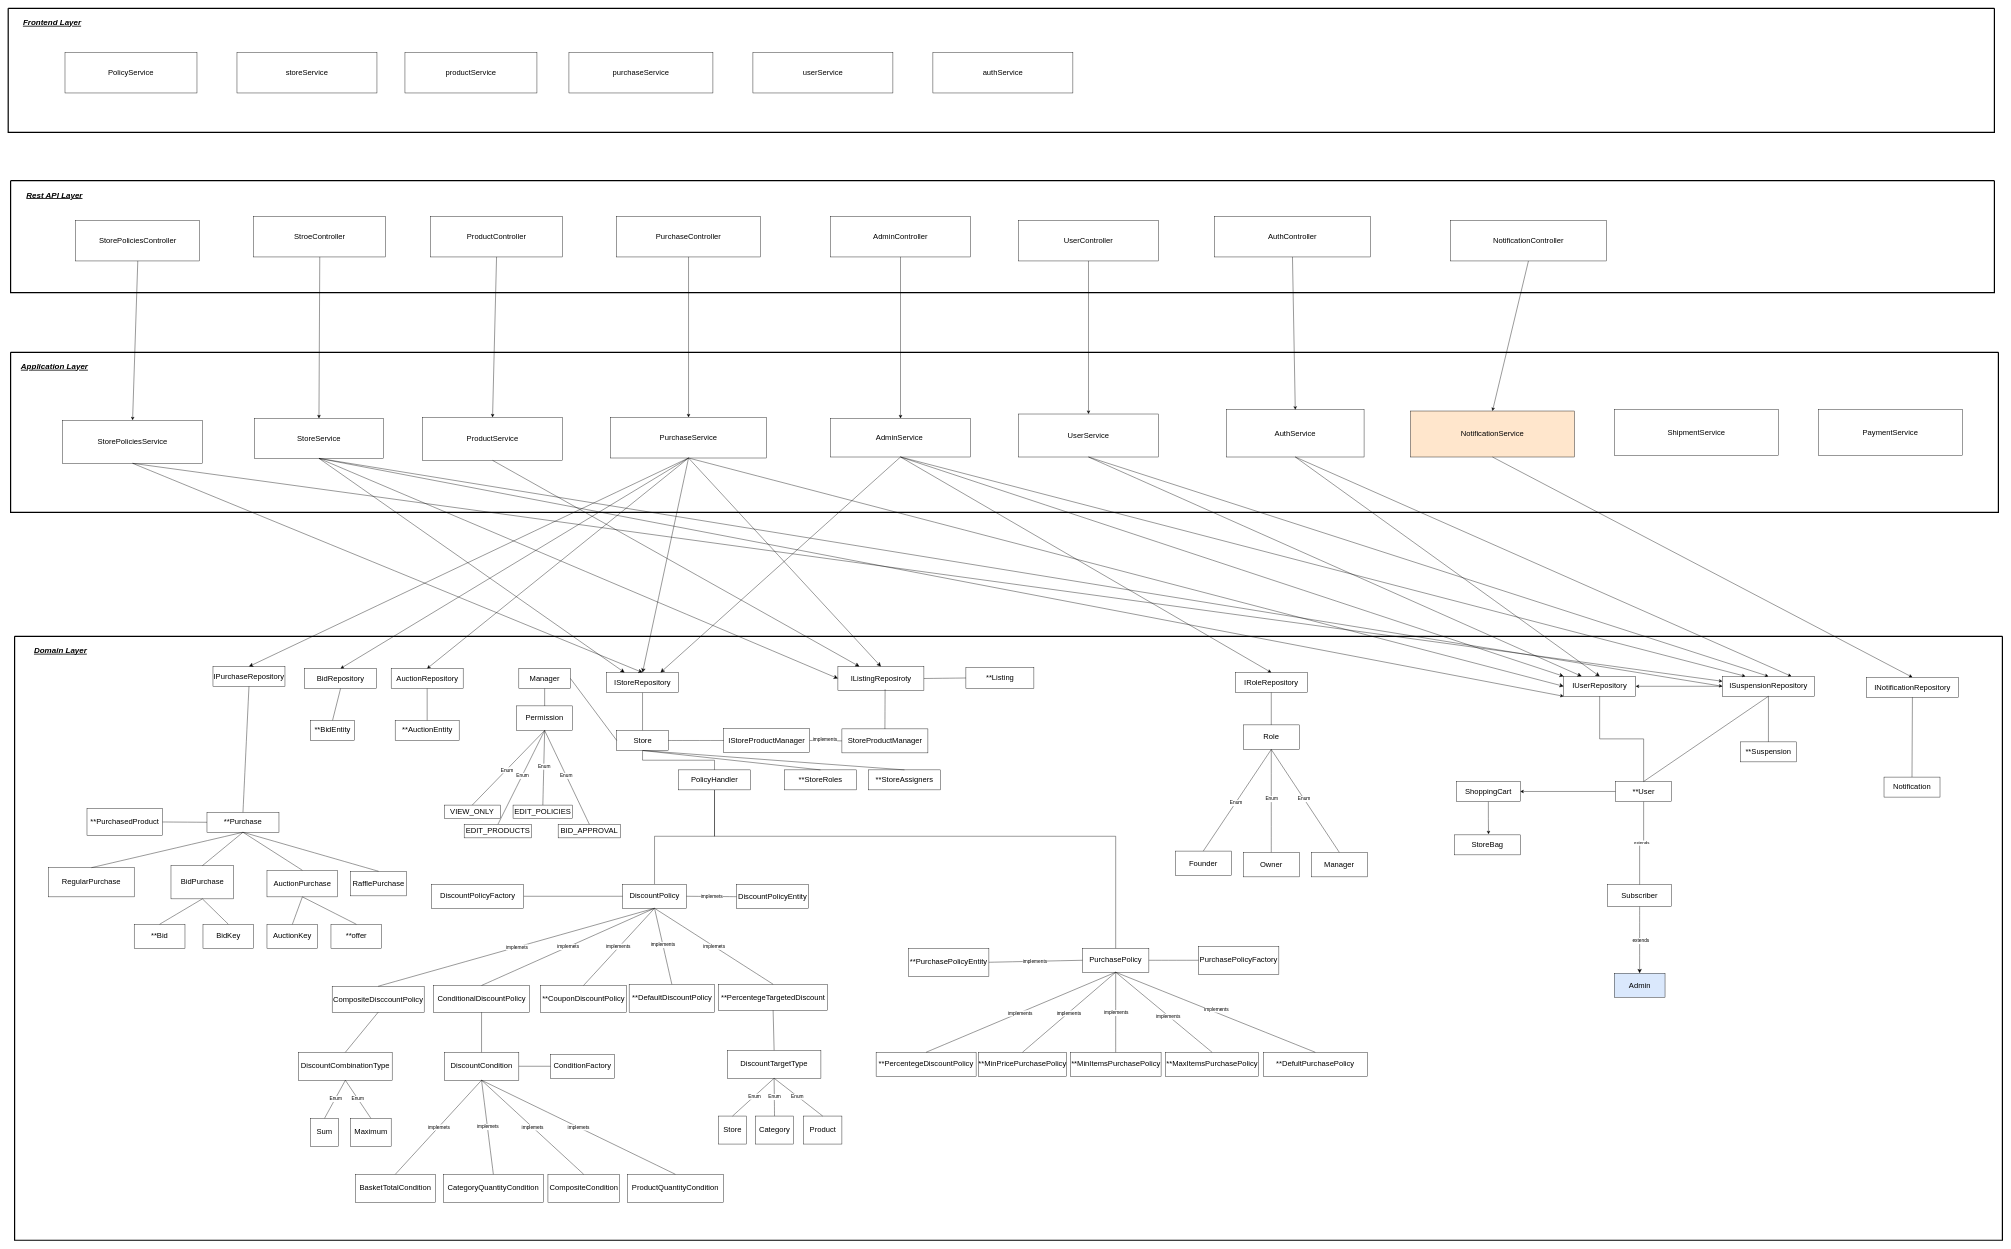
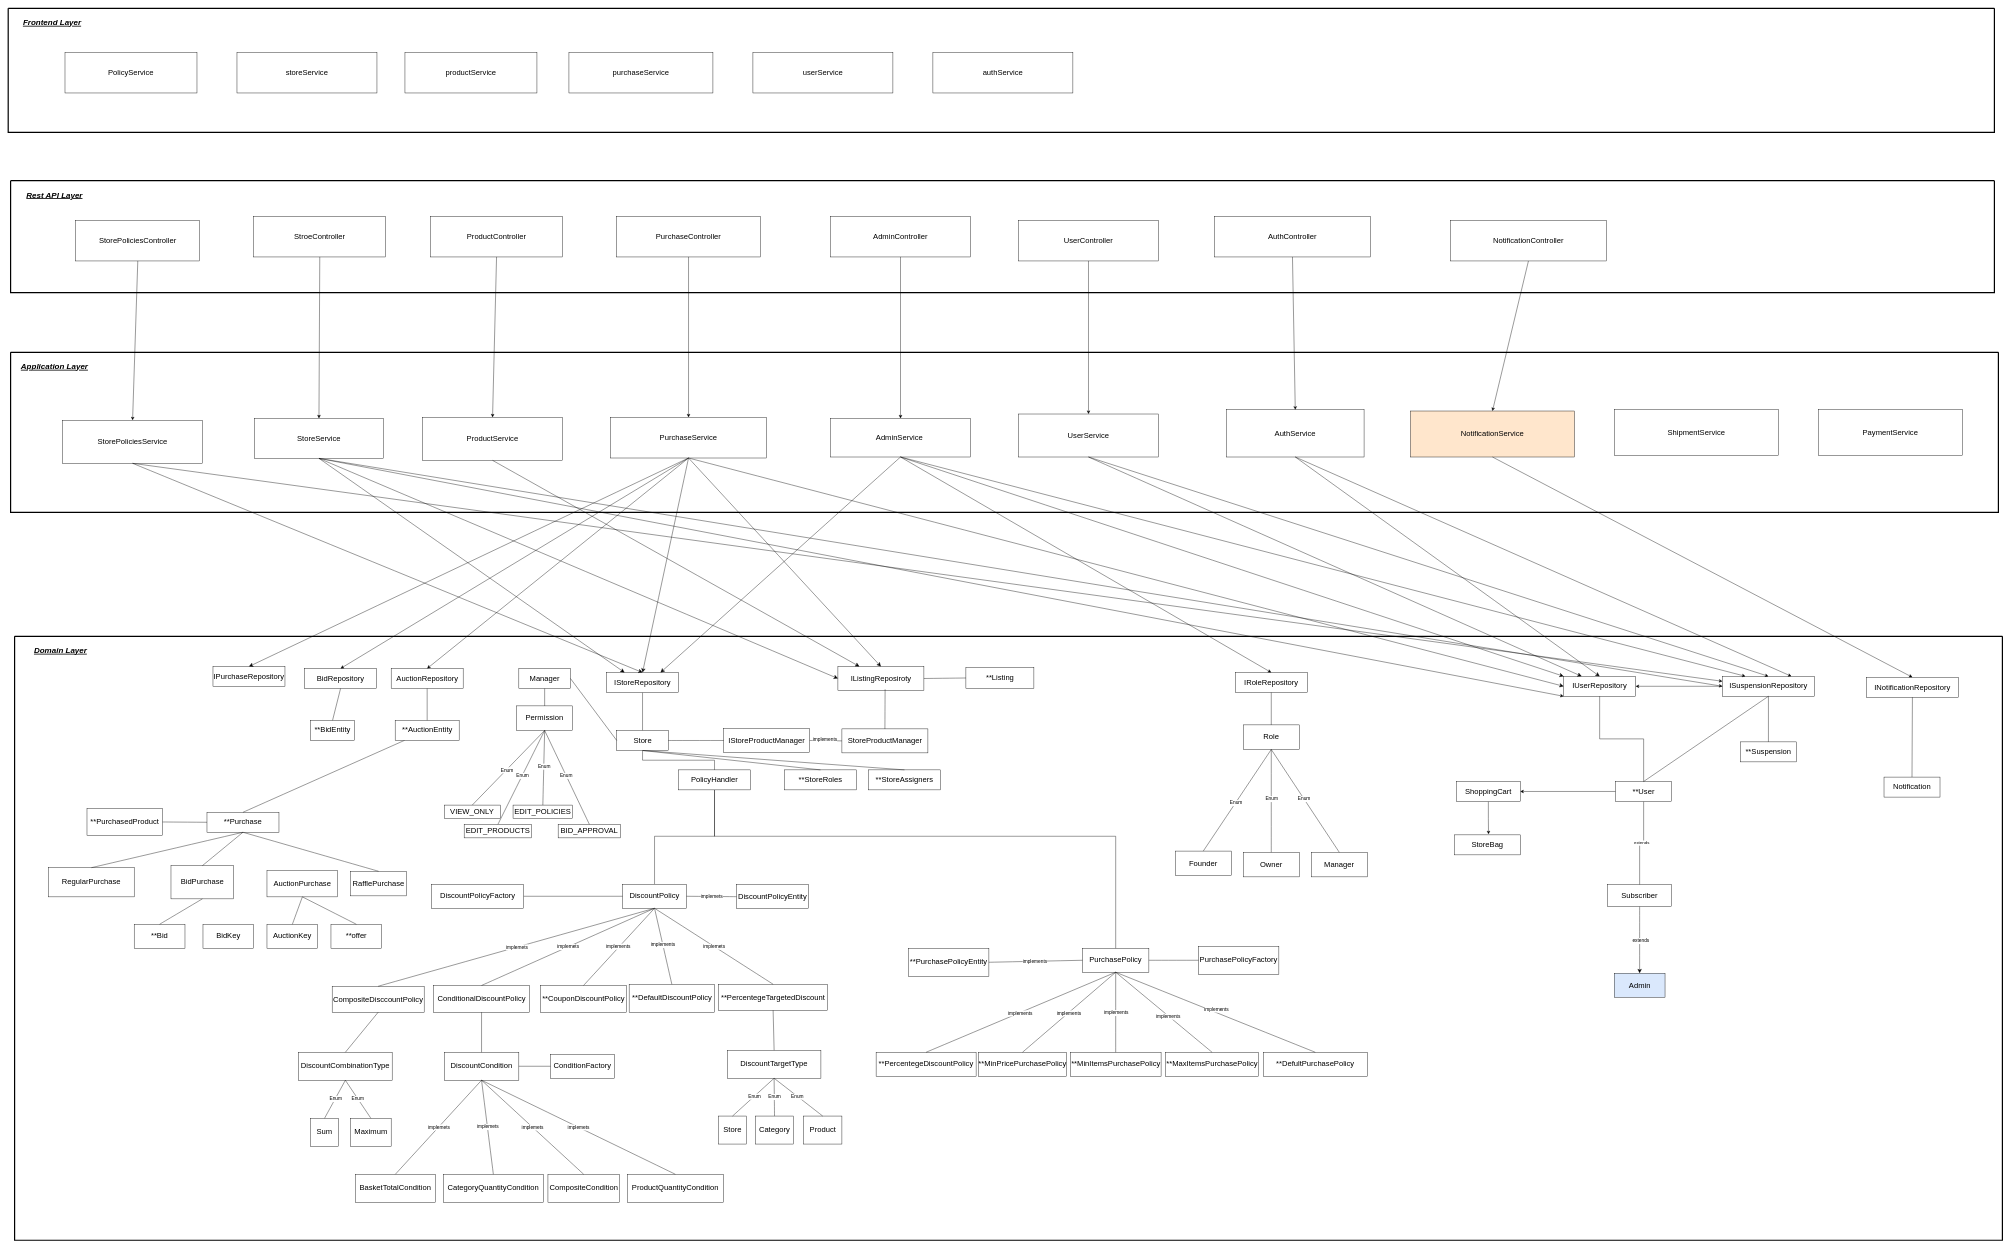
edge "IPurchaseRepository" -- "**Purchase": now "**AuctionEntity" -- "**Purchase"
edge "**Purchase" -- "AuctionPurchase": removed
edge "BidPurchase" -- "BidKey": removed
